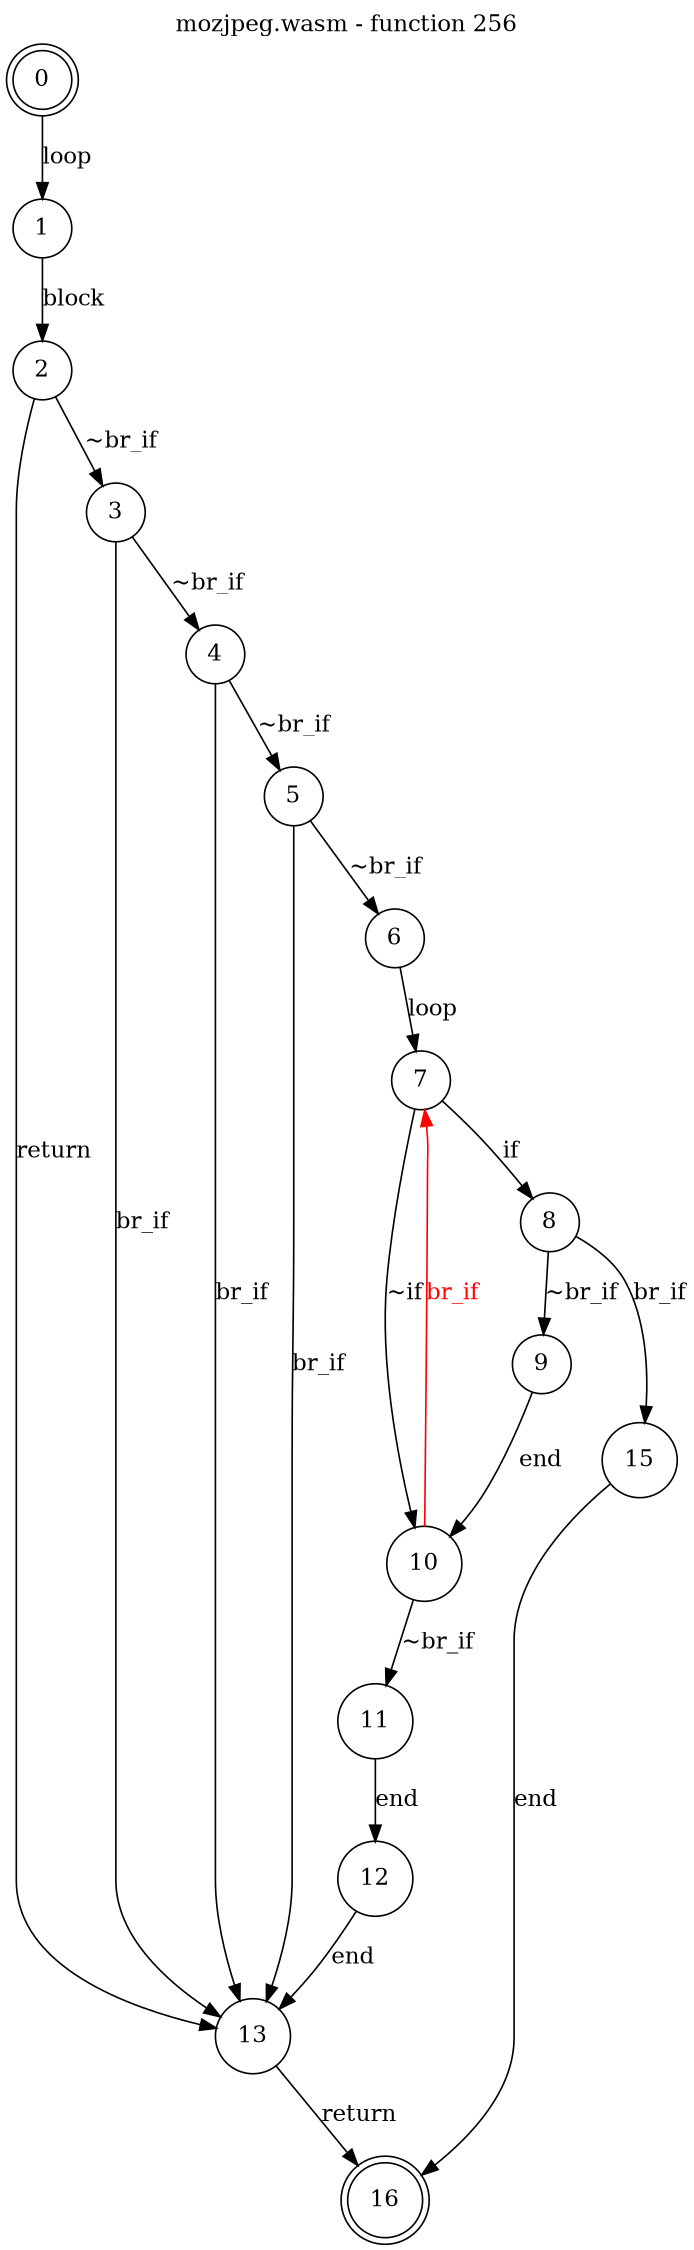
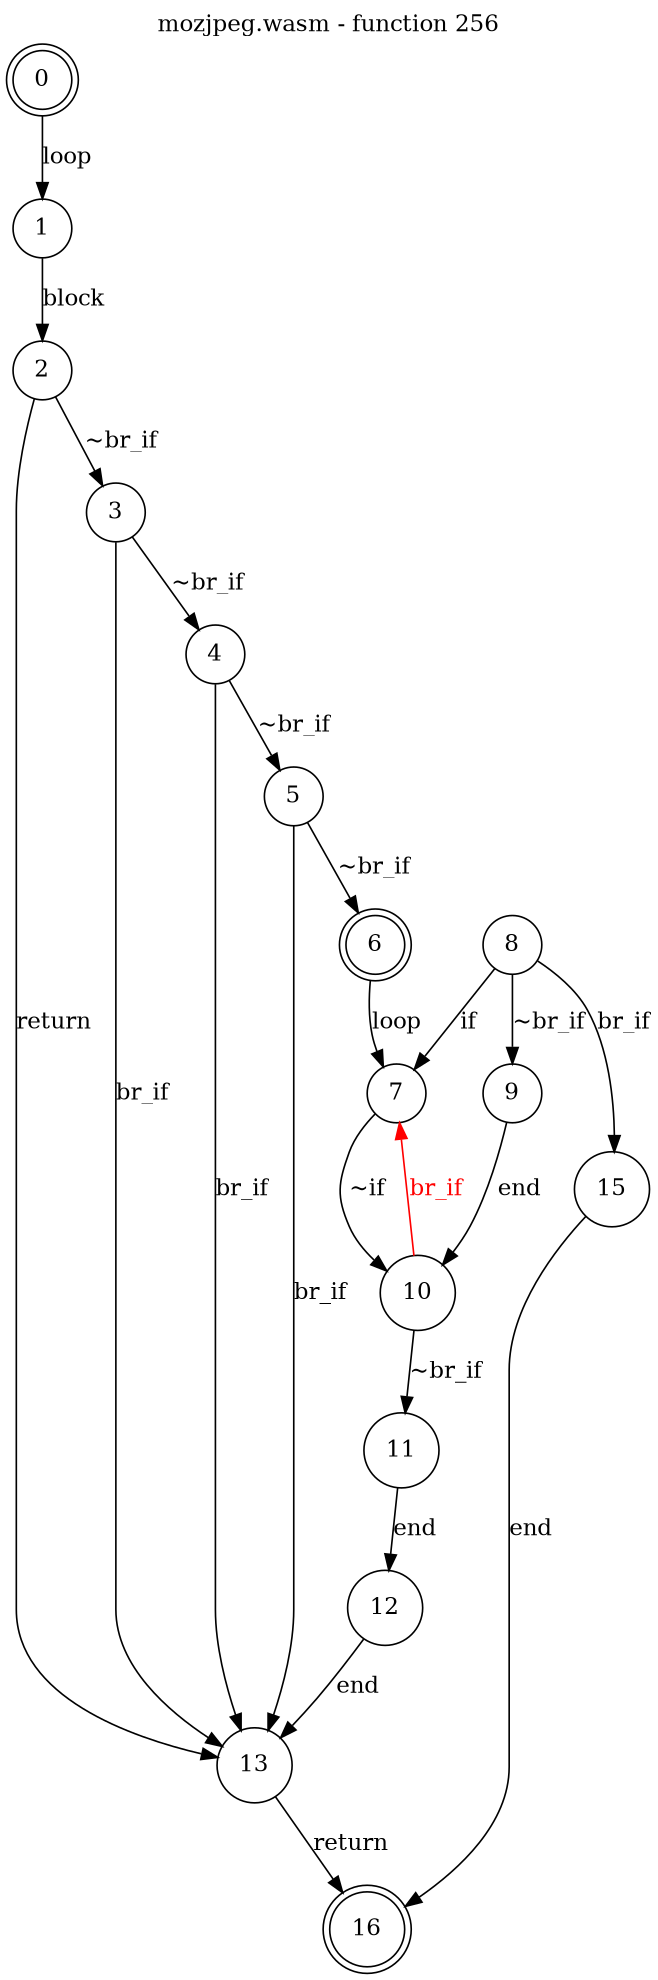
node "6": shape circle -> doublecircle
edge "7" -> "8": reversed
